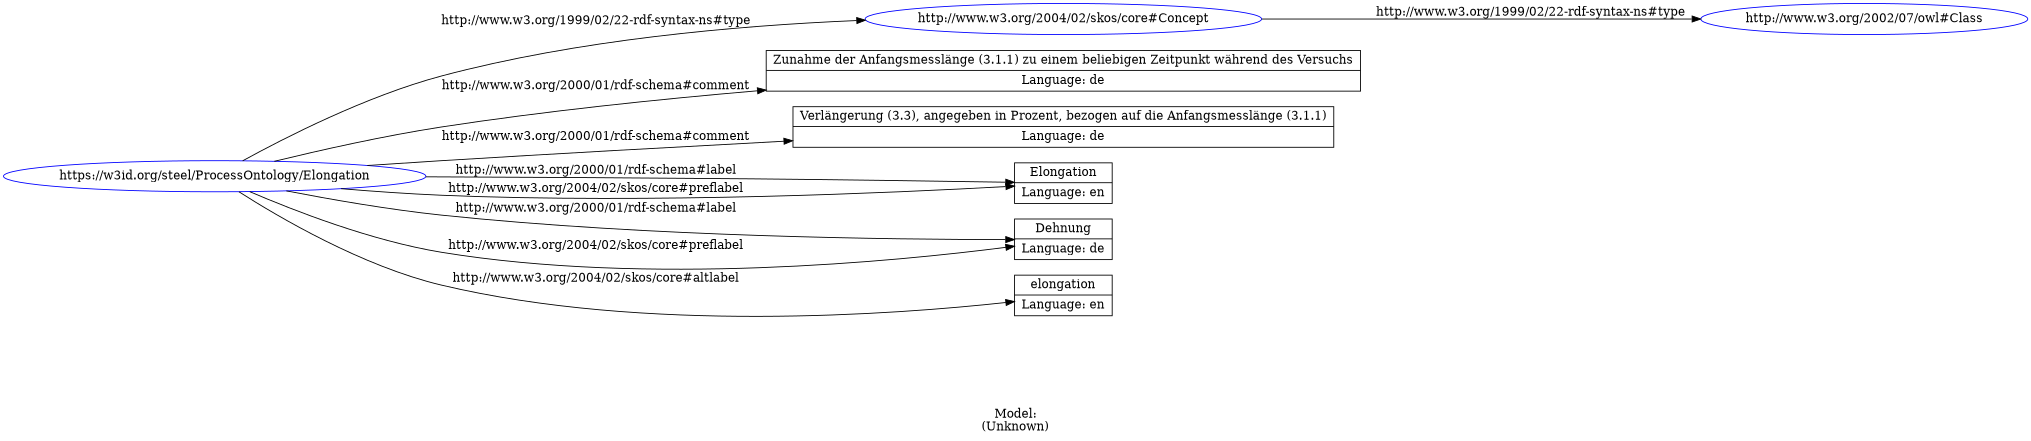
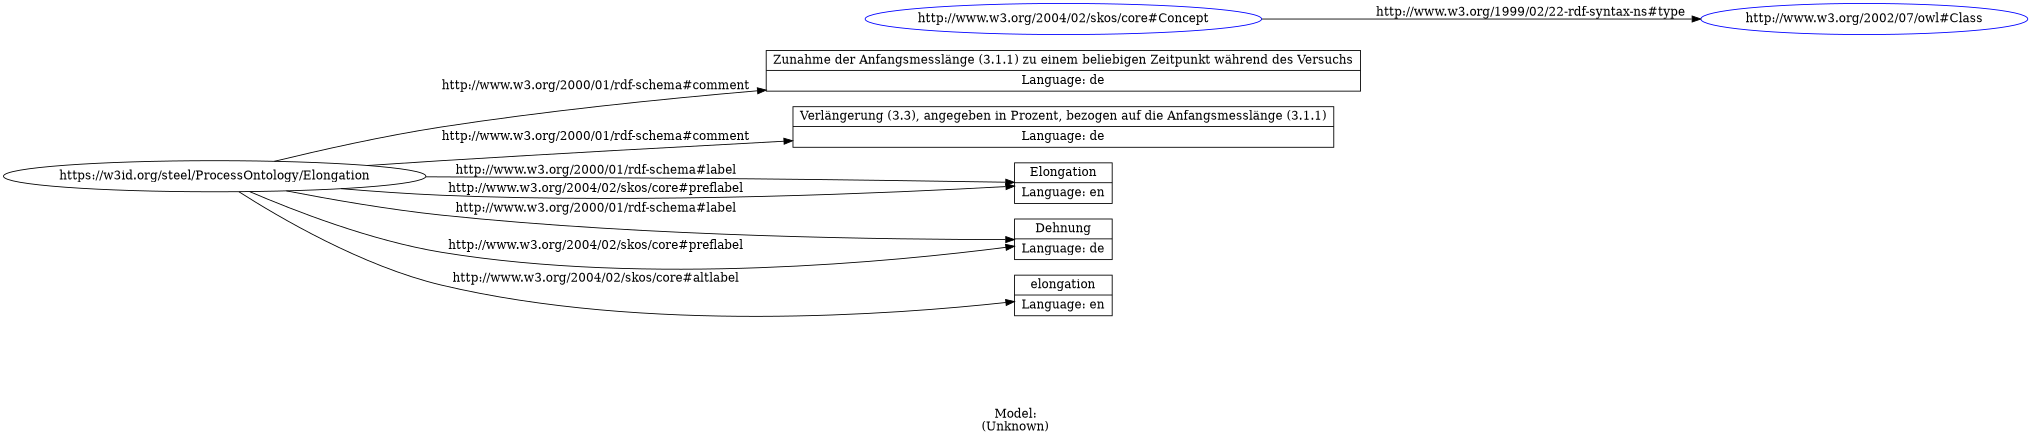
edge "https://w3id.org/steel/ProcessOntology/Elongation" -> "http://www.w3.org/2004/02/skos/core#Concept": removed, label "http://www.w3.org/1999/02/22-rdf-syntax-ns#type"
node "https://w3id.org/steel/ProcessOntology/Elongation": color blue -> black
